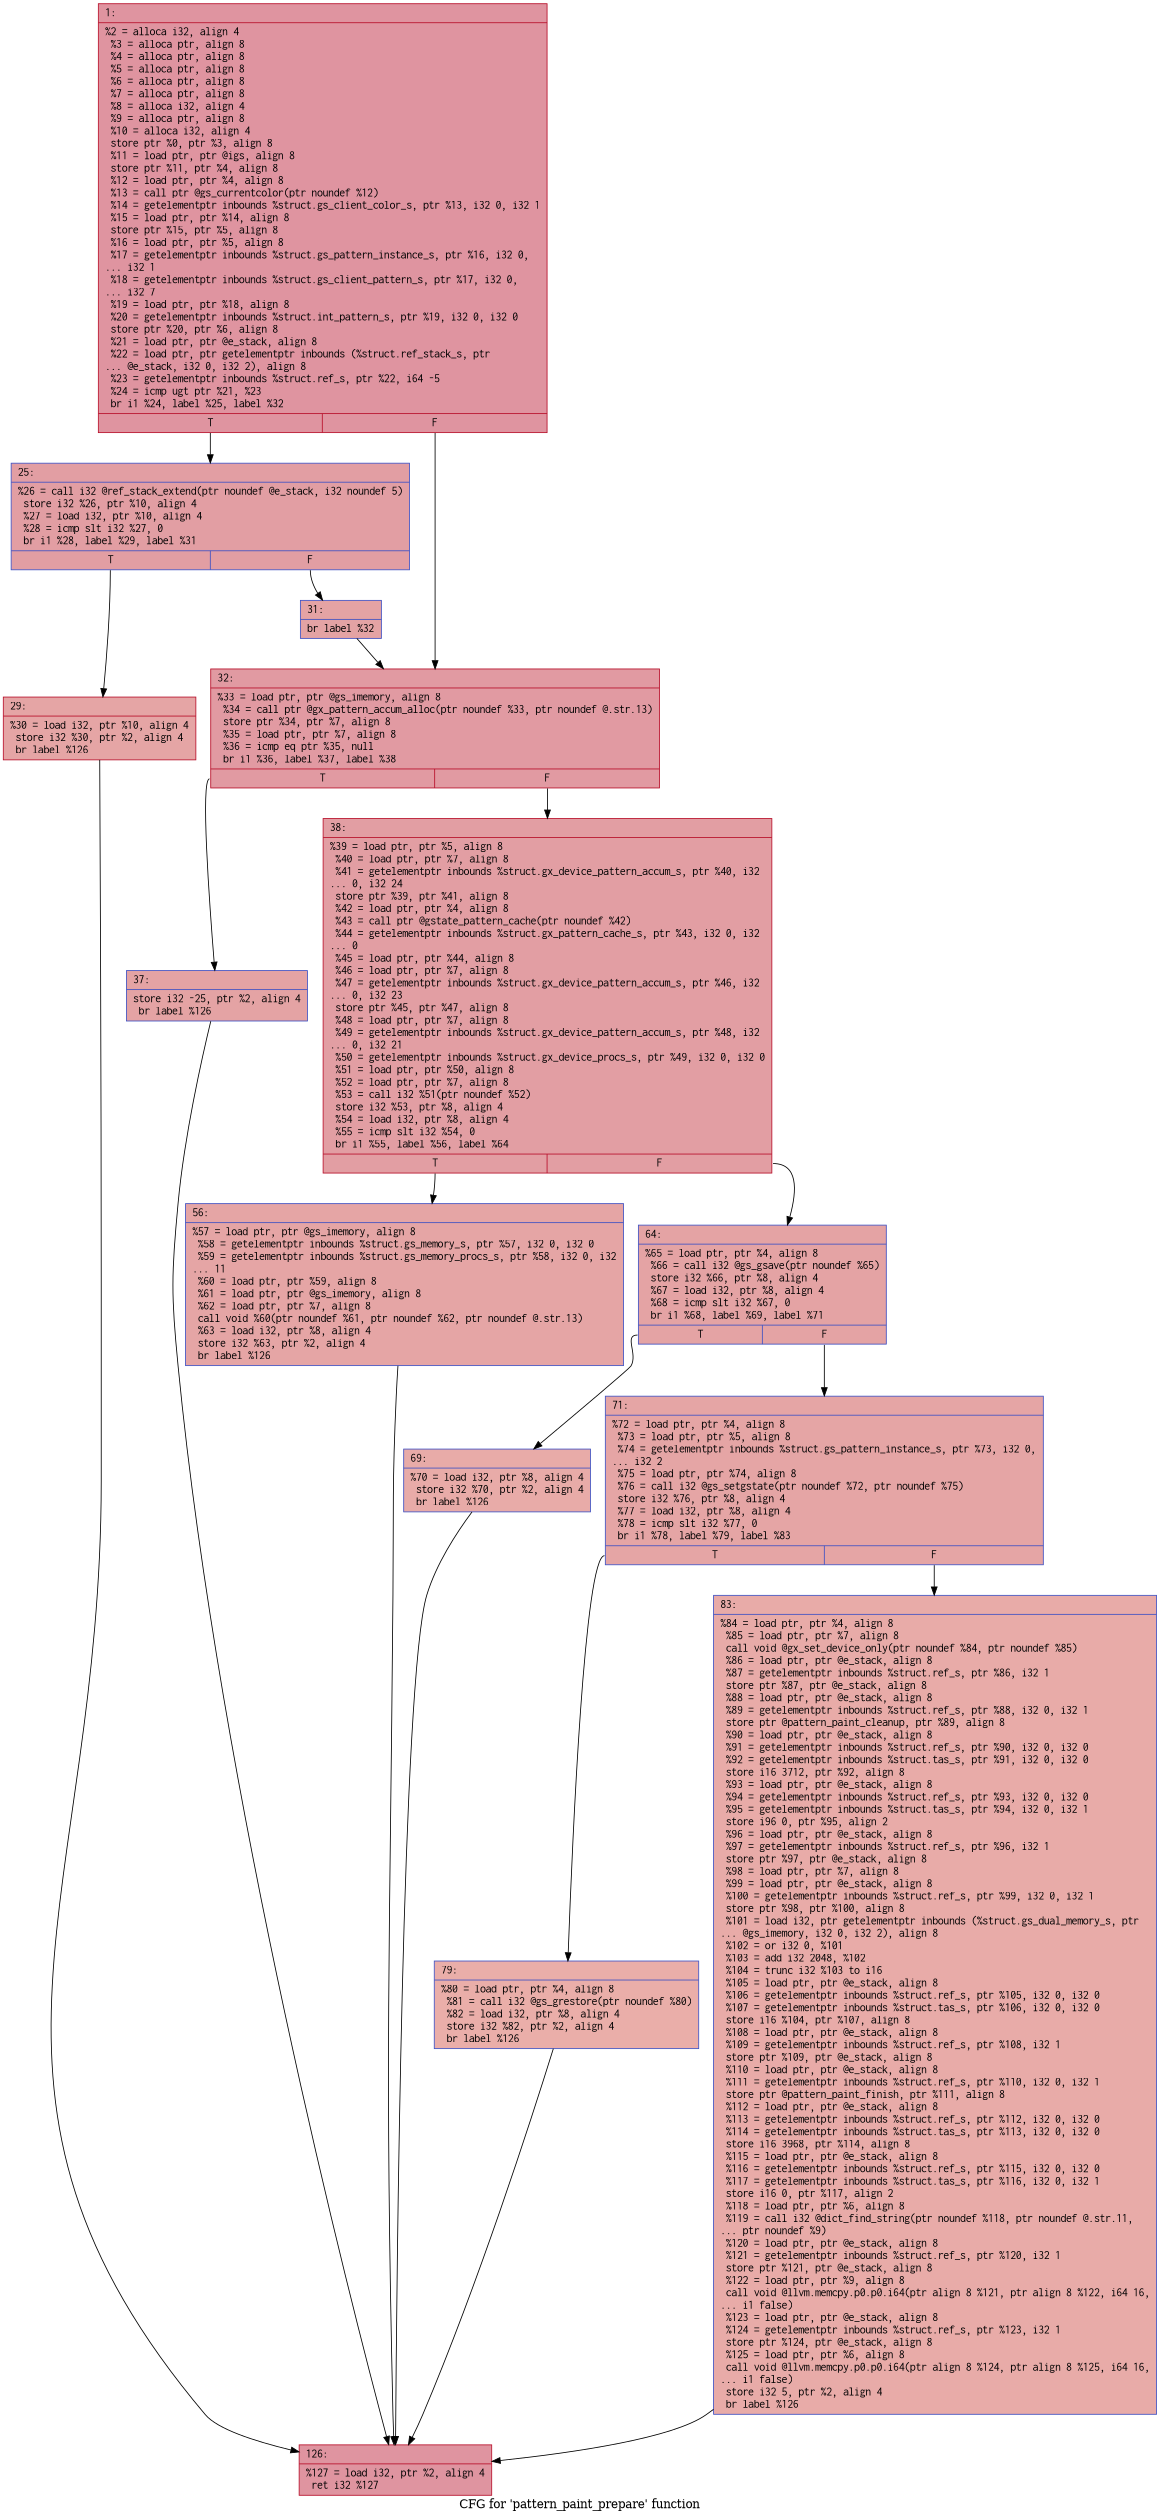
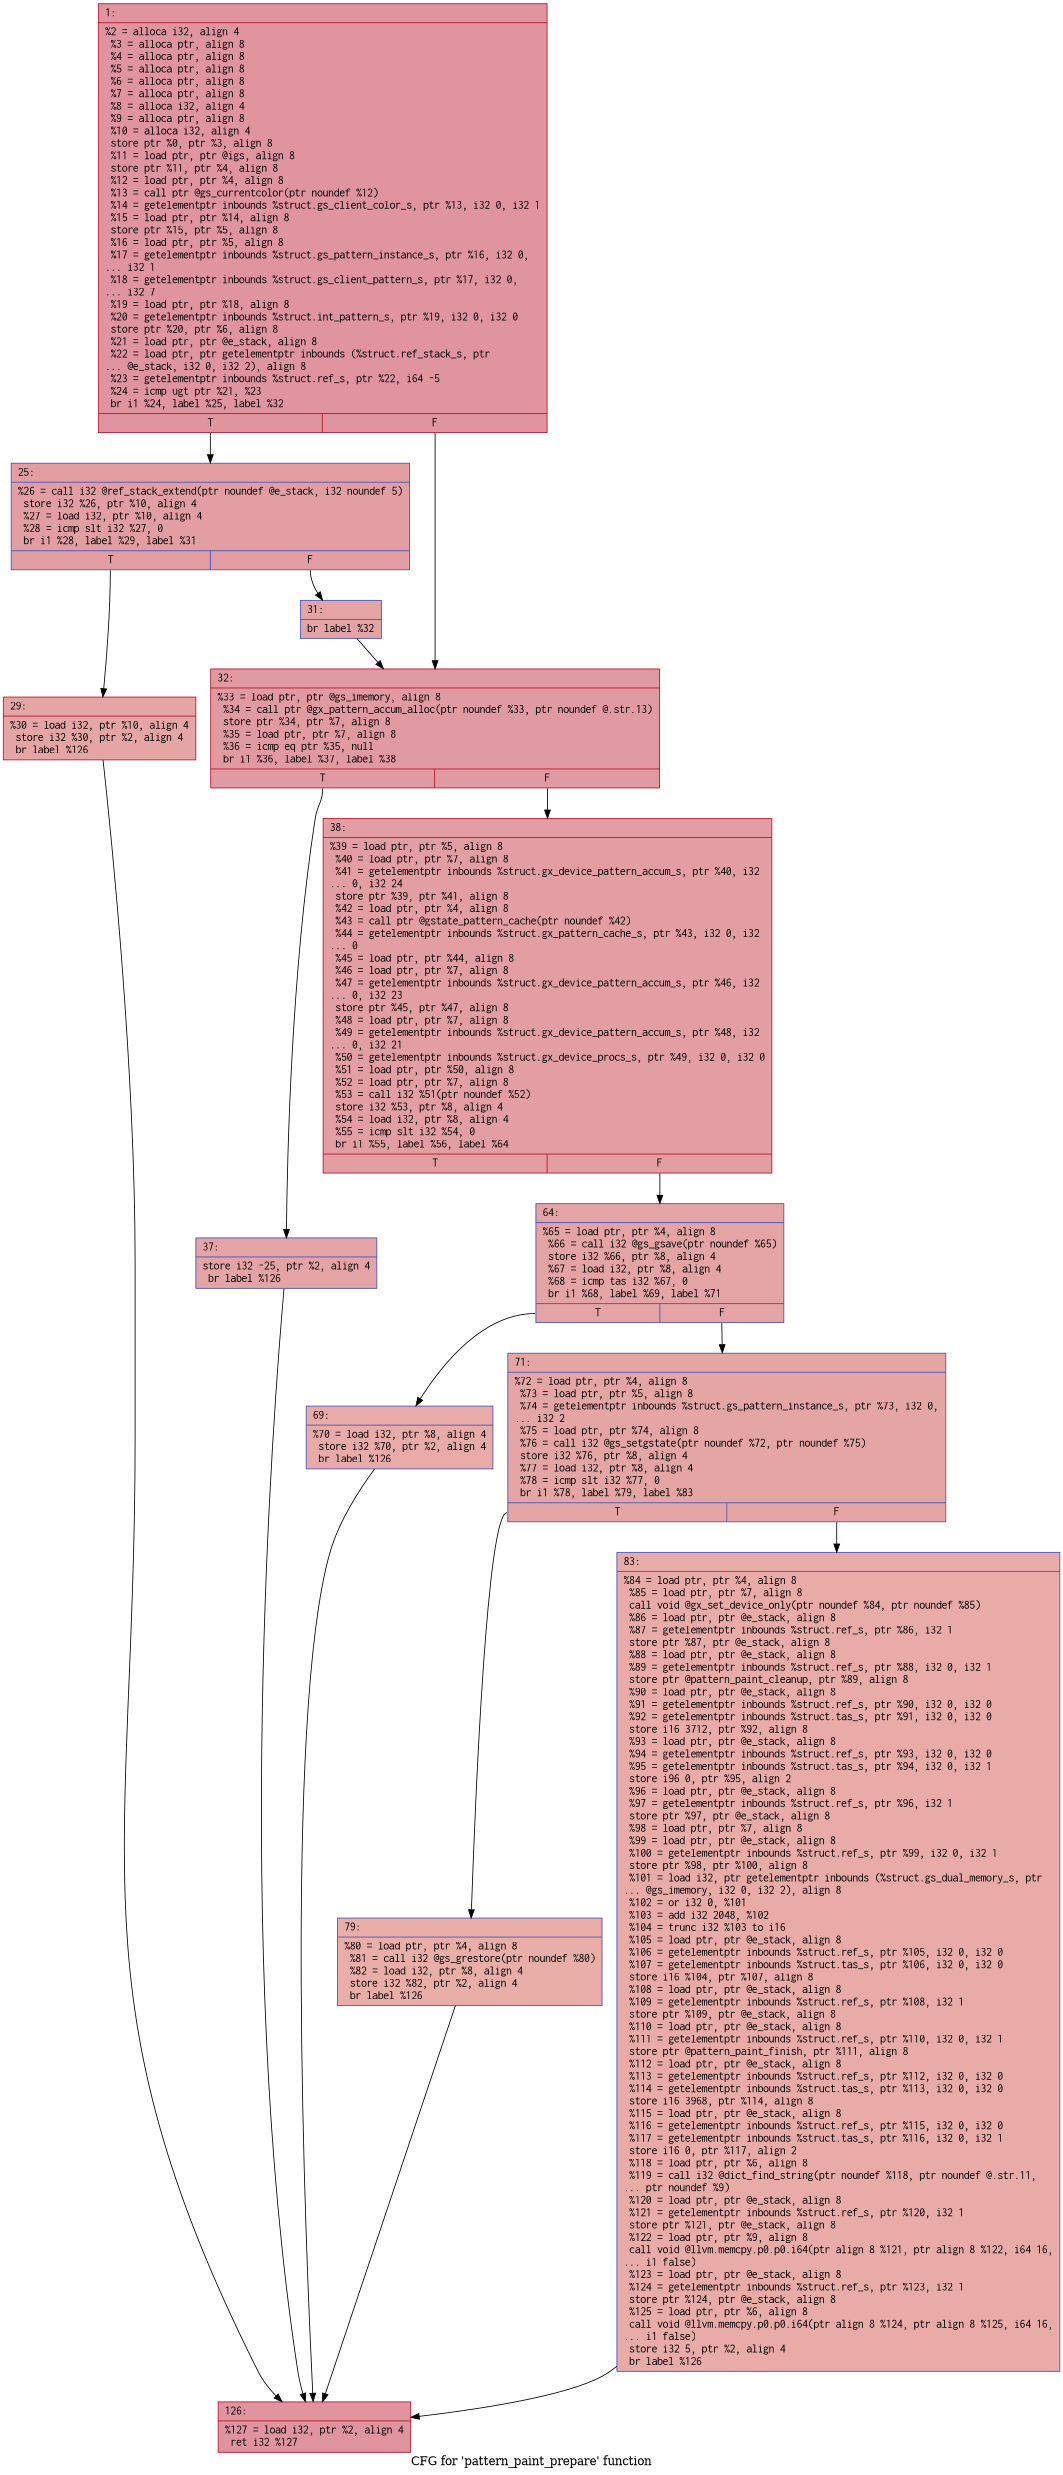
node "56:": removed
node "64:": text "%68 = icmp slt i32 %67, 0" -> "%68 = icmp tas i32 %67, 0"
